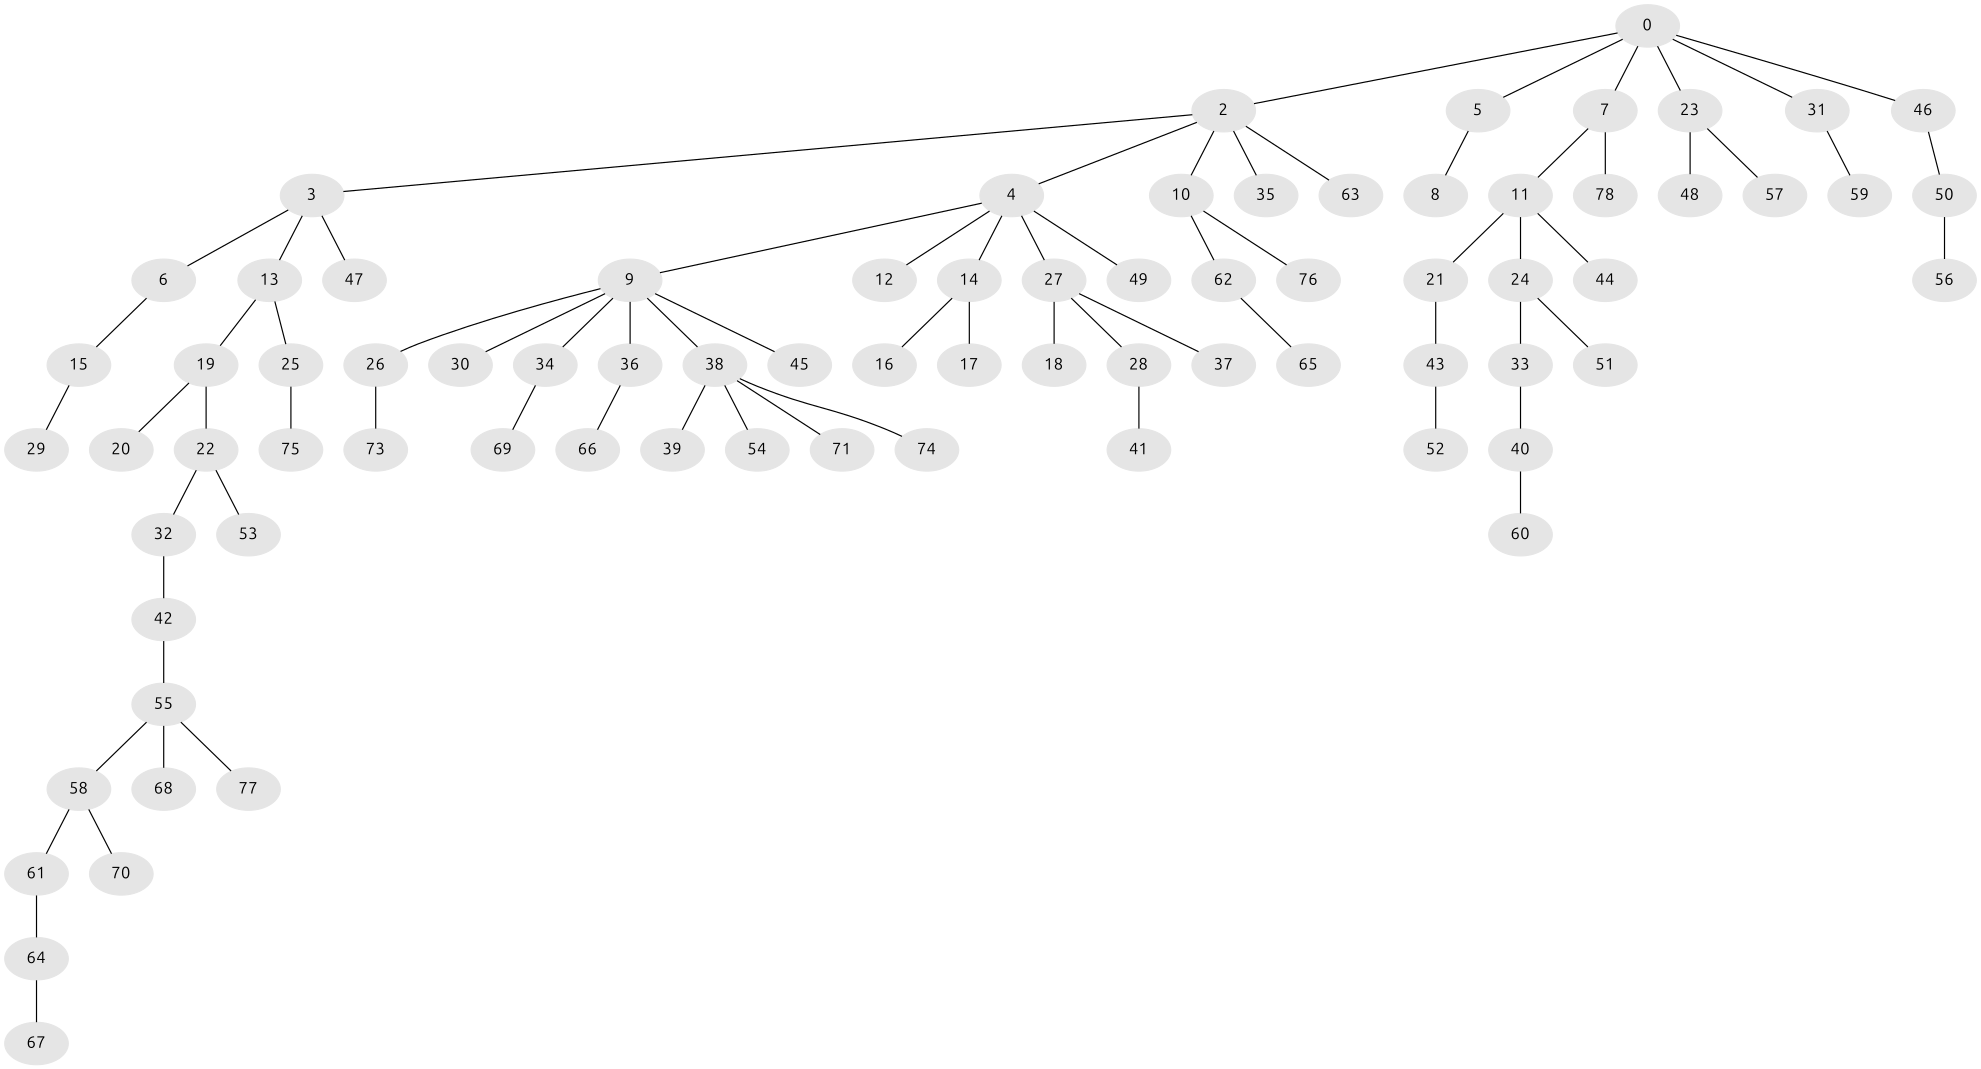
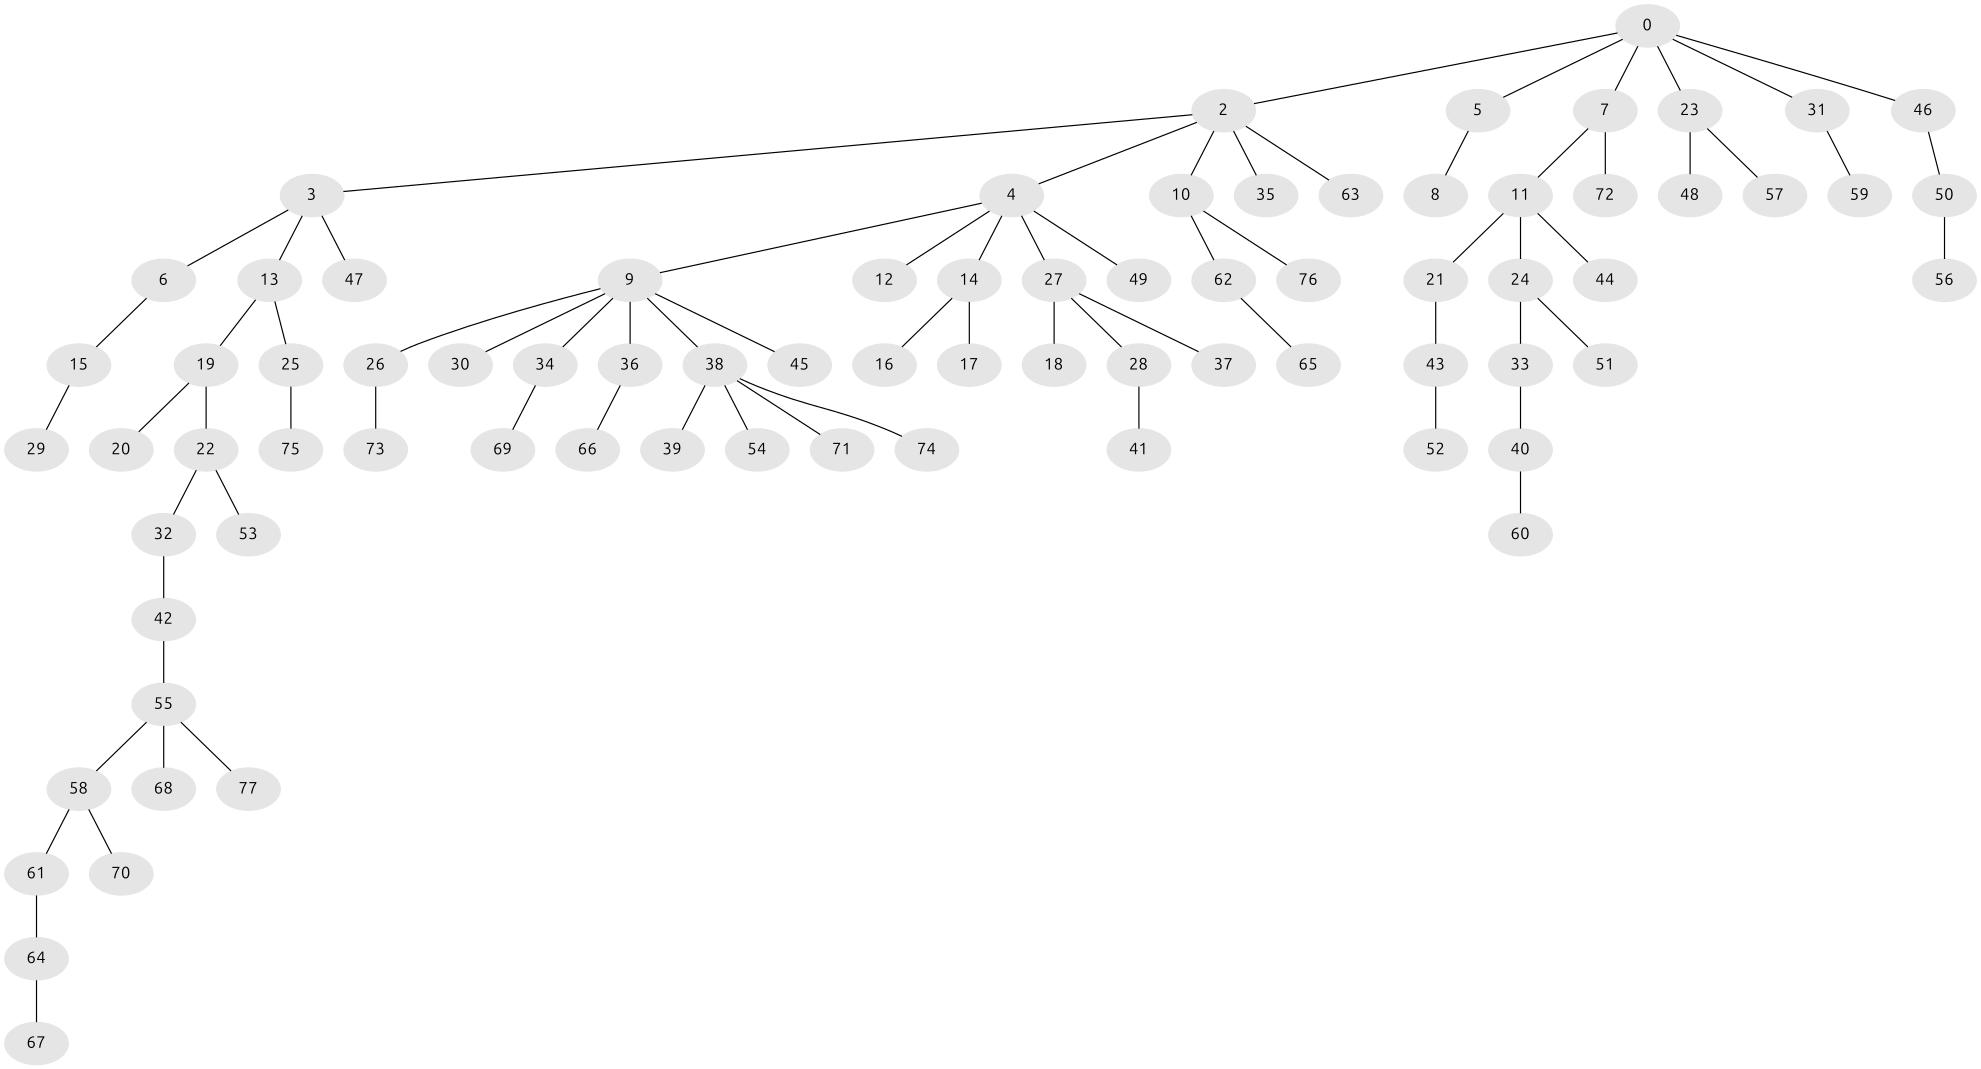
node "78": label "78" -> "72"
